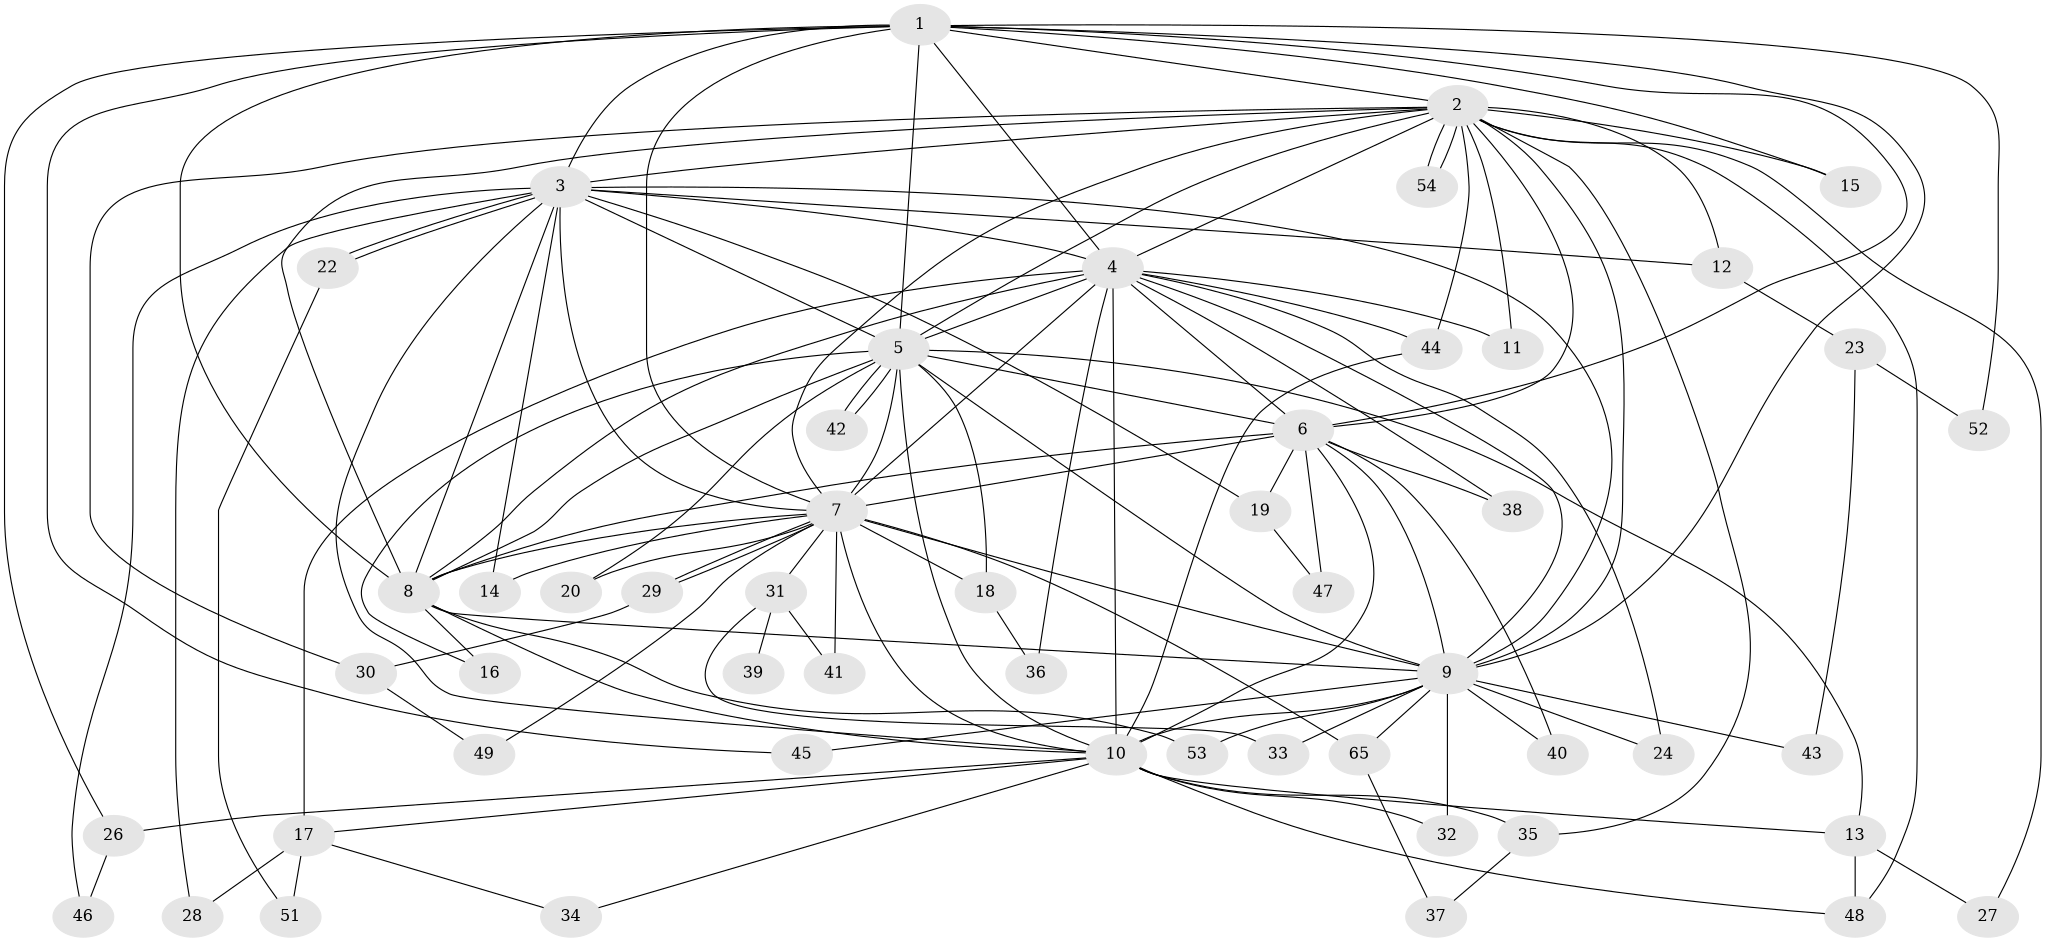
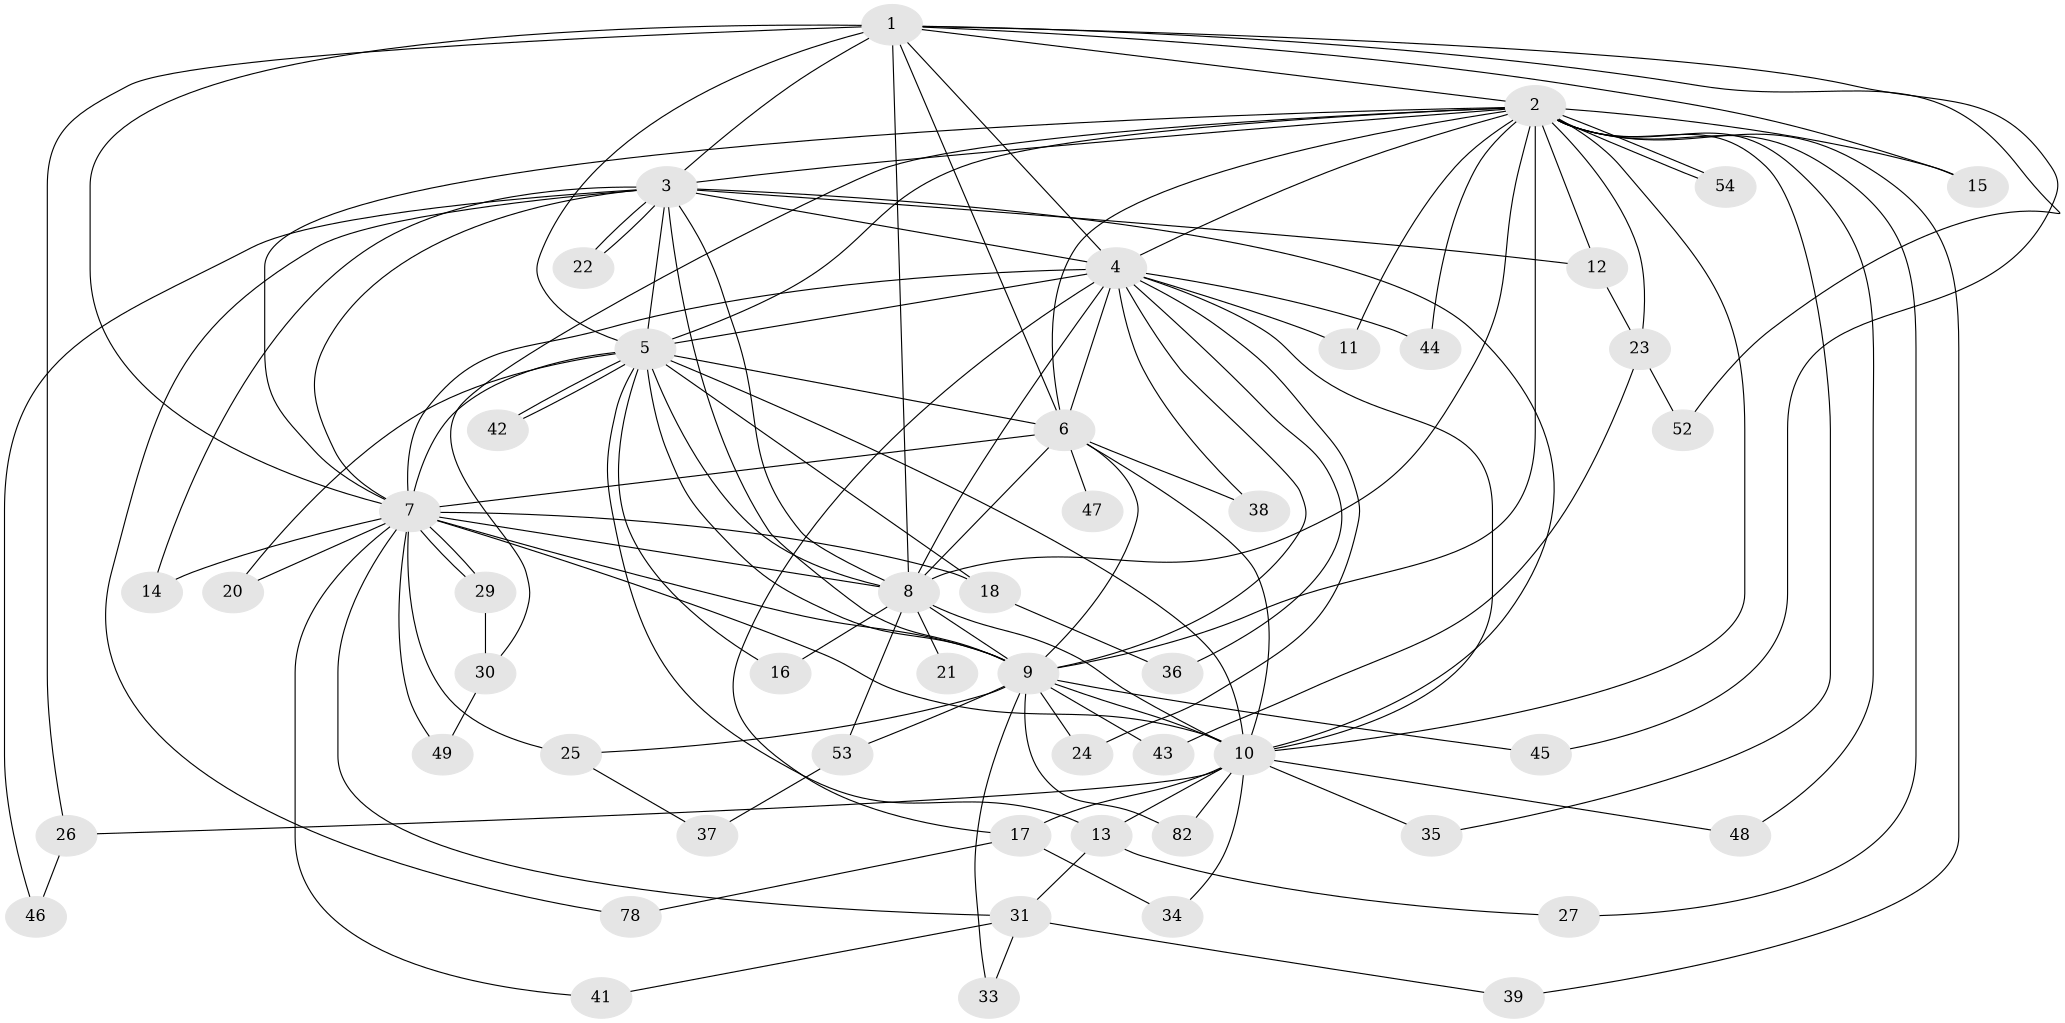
edge "1" -- "9": removed
edge "2" -- "23": added
edge "44" -- "10": now "2" -- "10"
node "19": removed
edge "2" -- "39": added
node "21": added
node "65": label "65" -> "25"
node "40": removed
node "32": label "32" -> "82"
edge "13" -- "48": now "13" -- "31"
edge "35" -- "37": now "53" -- "37"
node "28": label "28" -> "78"
node "51": removed
